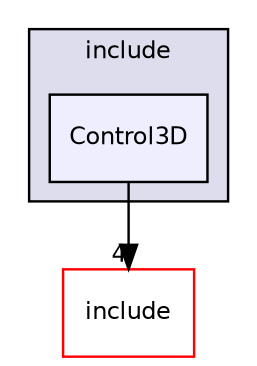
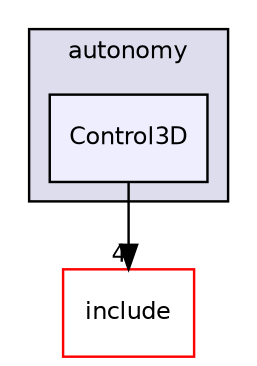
cluster "include": label "include" -> "autonomy"
